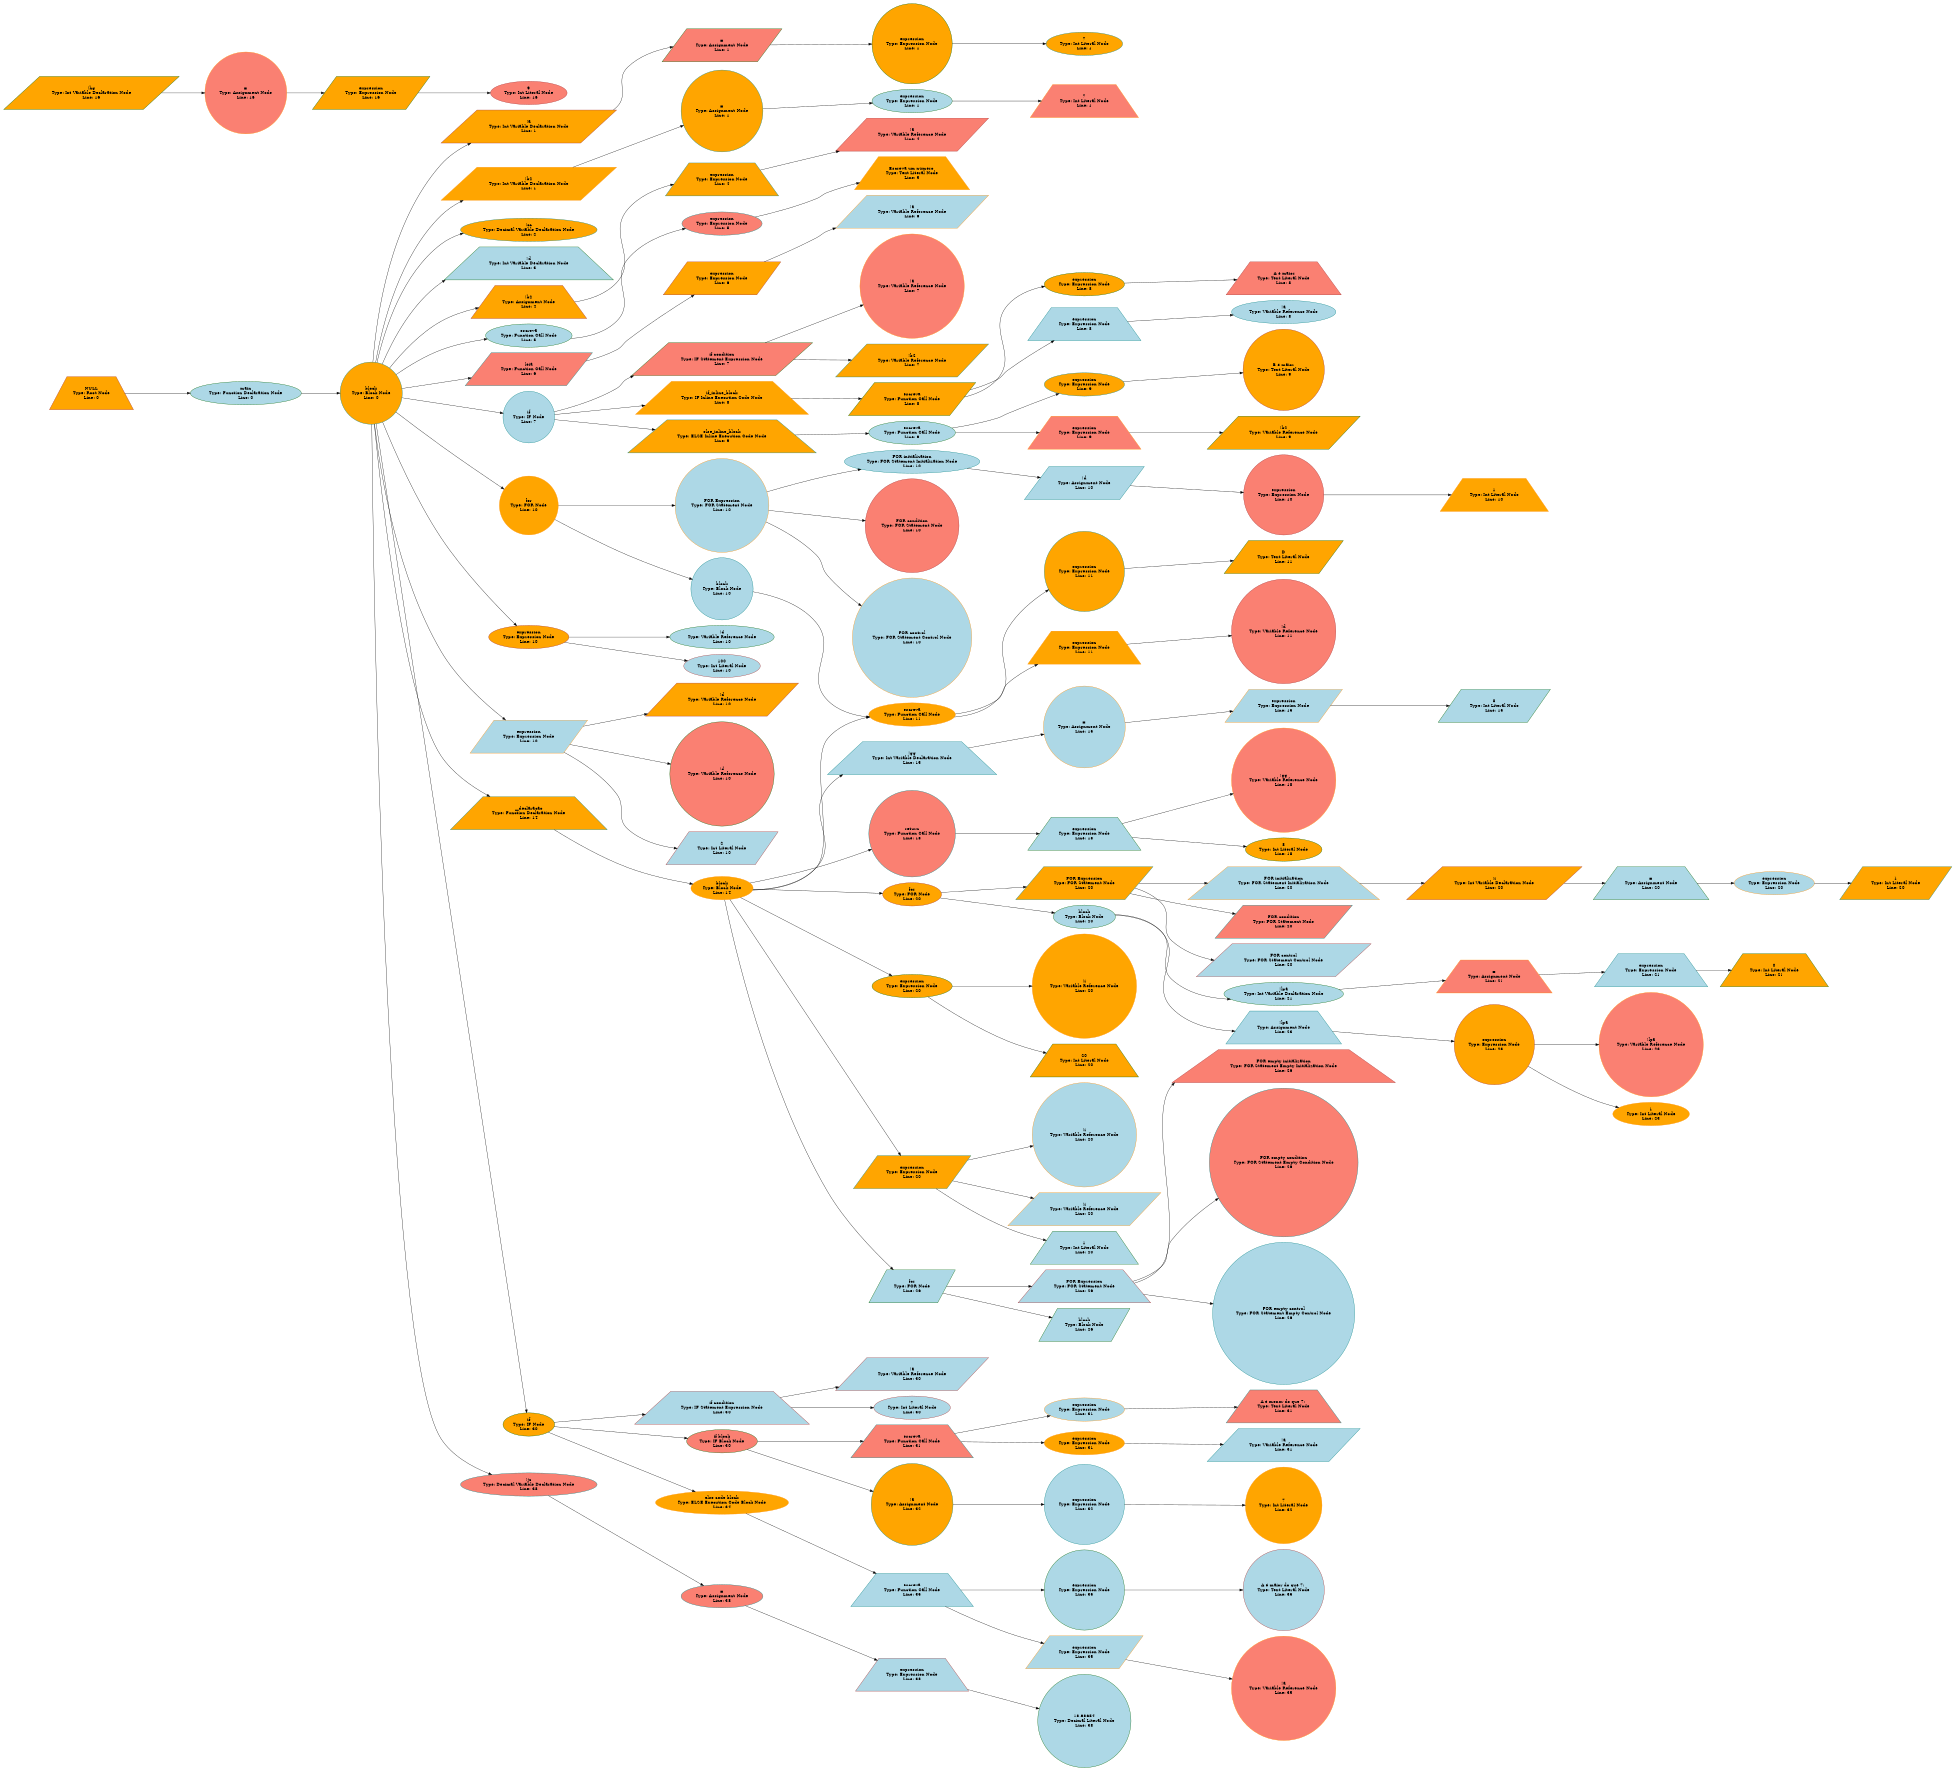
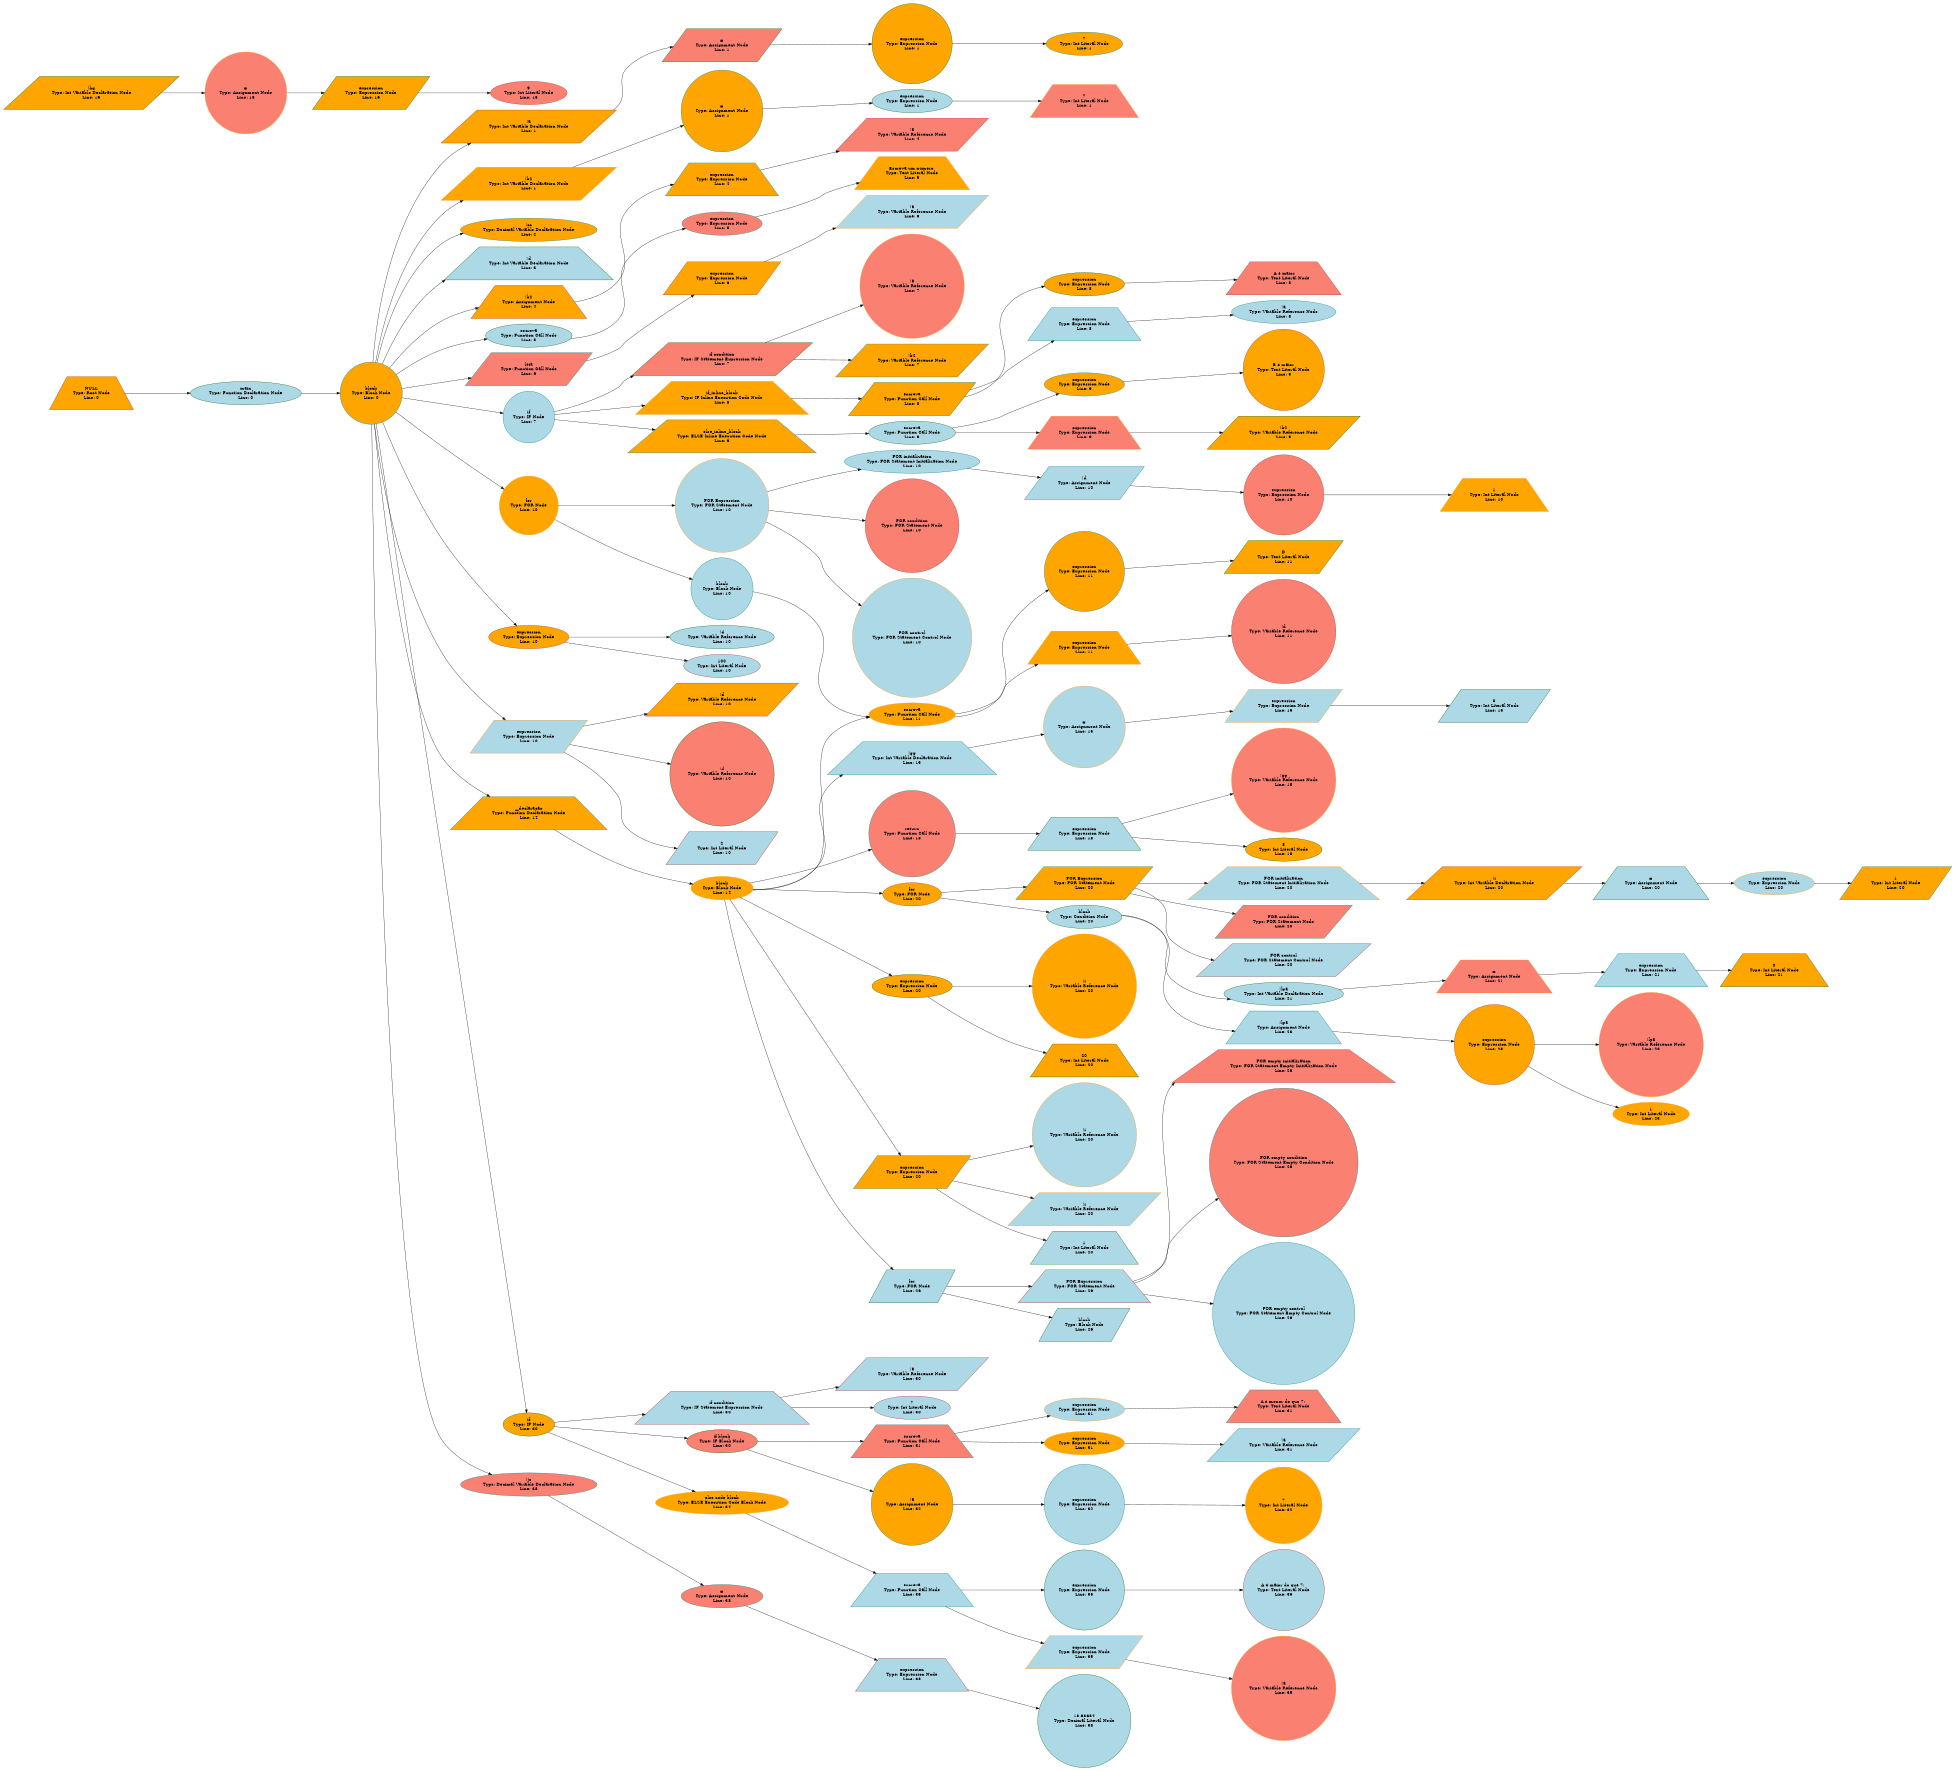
node "block Type: Block Node Line: 20": label "block Type: Block Node Line: 20" -> "block Type: Condition Node Line: 20"
